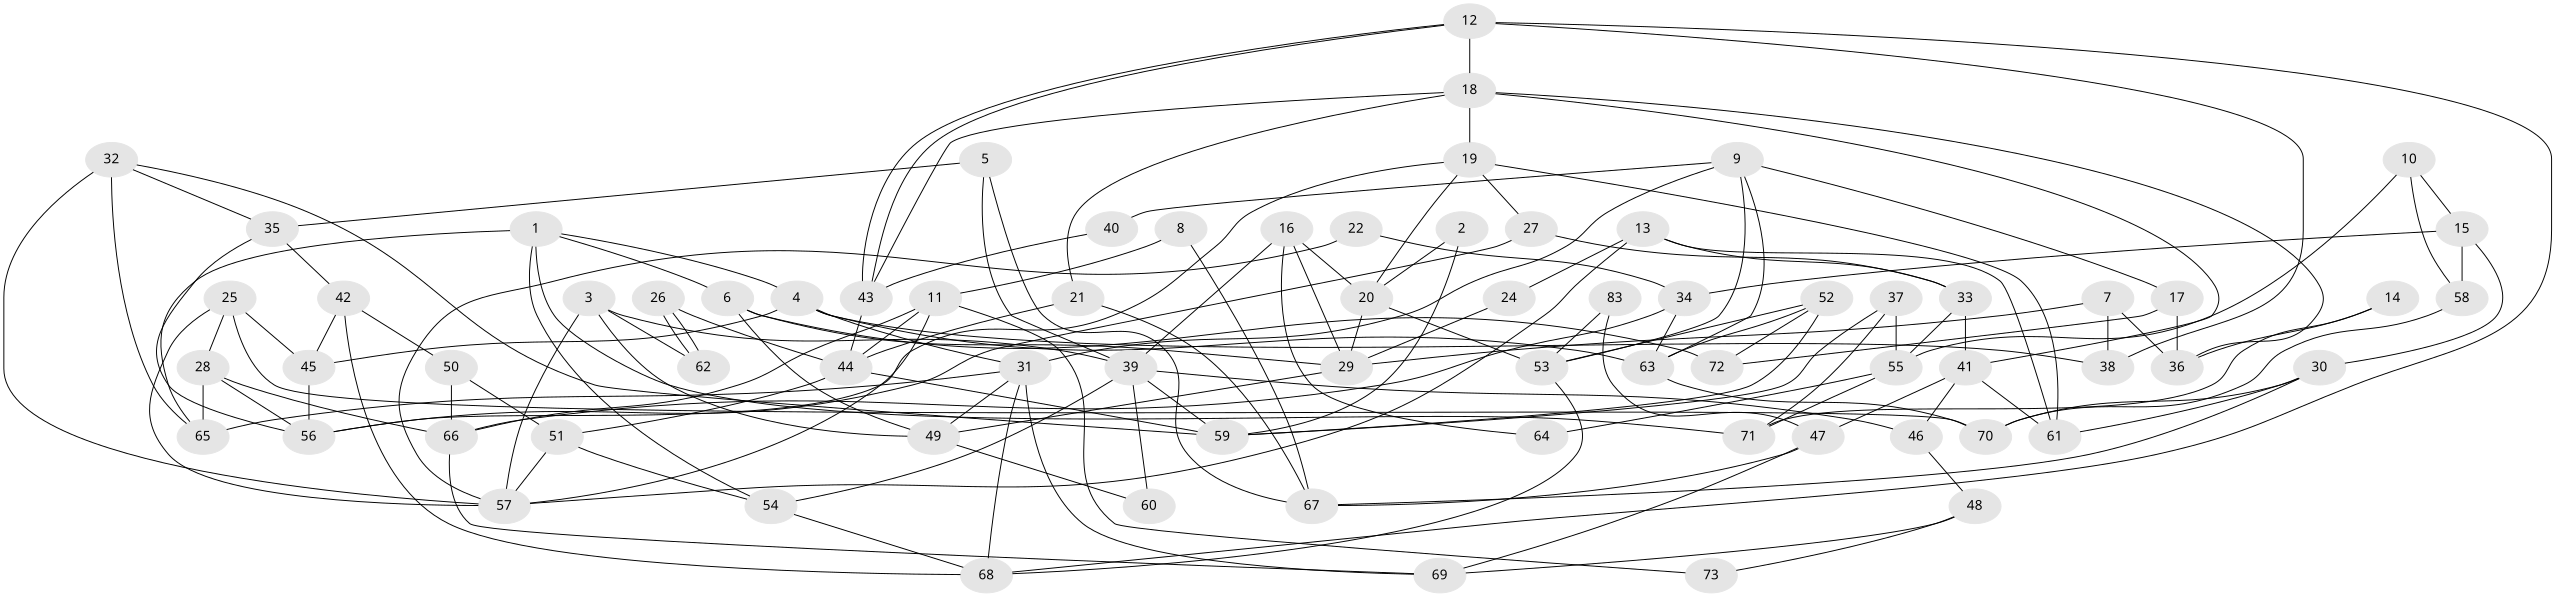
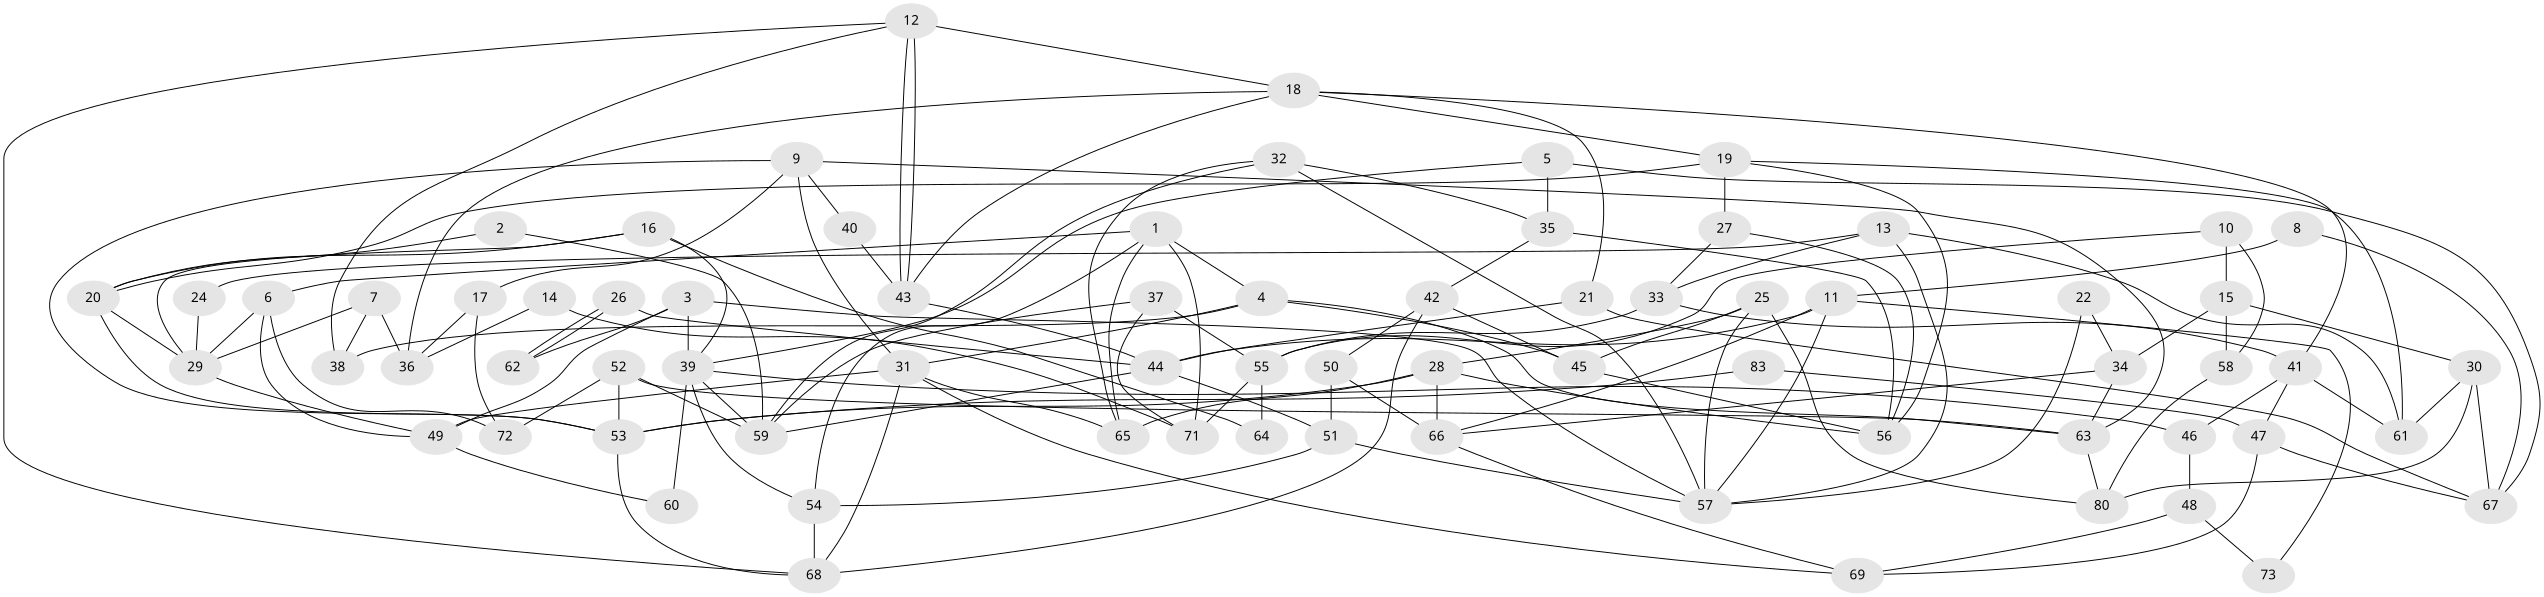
edge "28" -- "53": added
node "70": label "70" -> "80"
